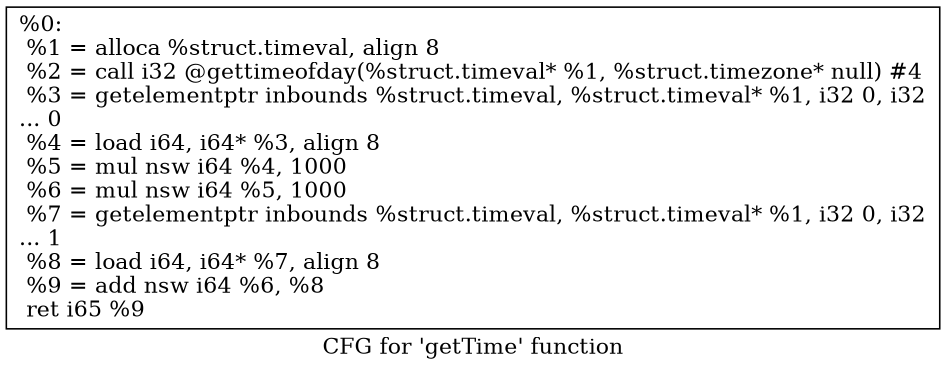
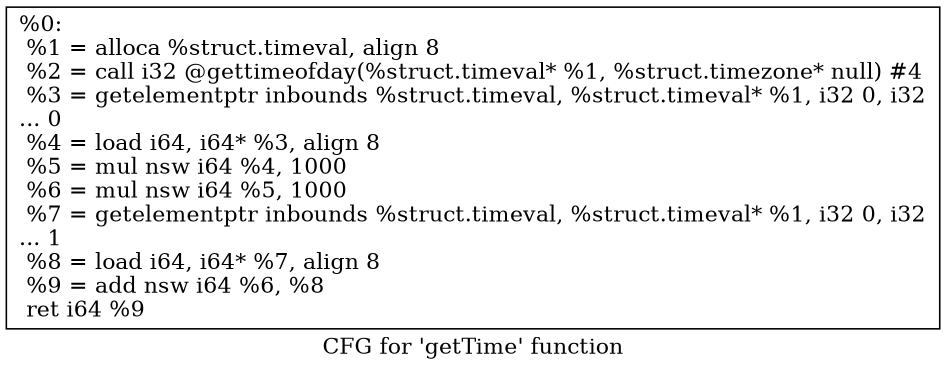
node "%0:": text "ret i65 %9" -> "ret i64 %9"
